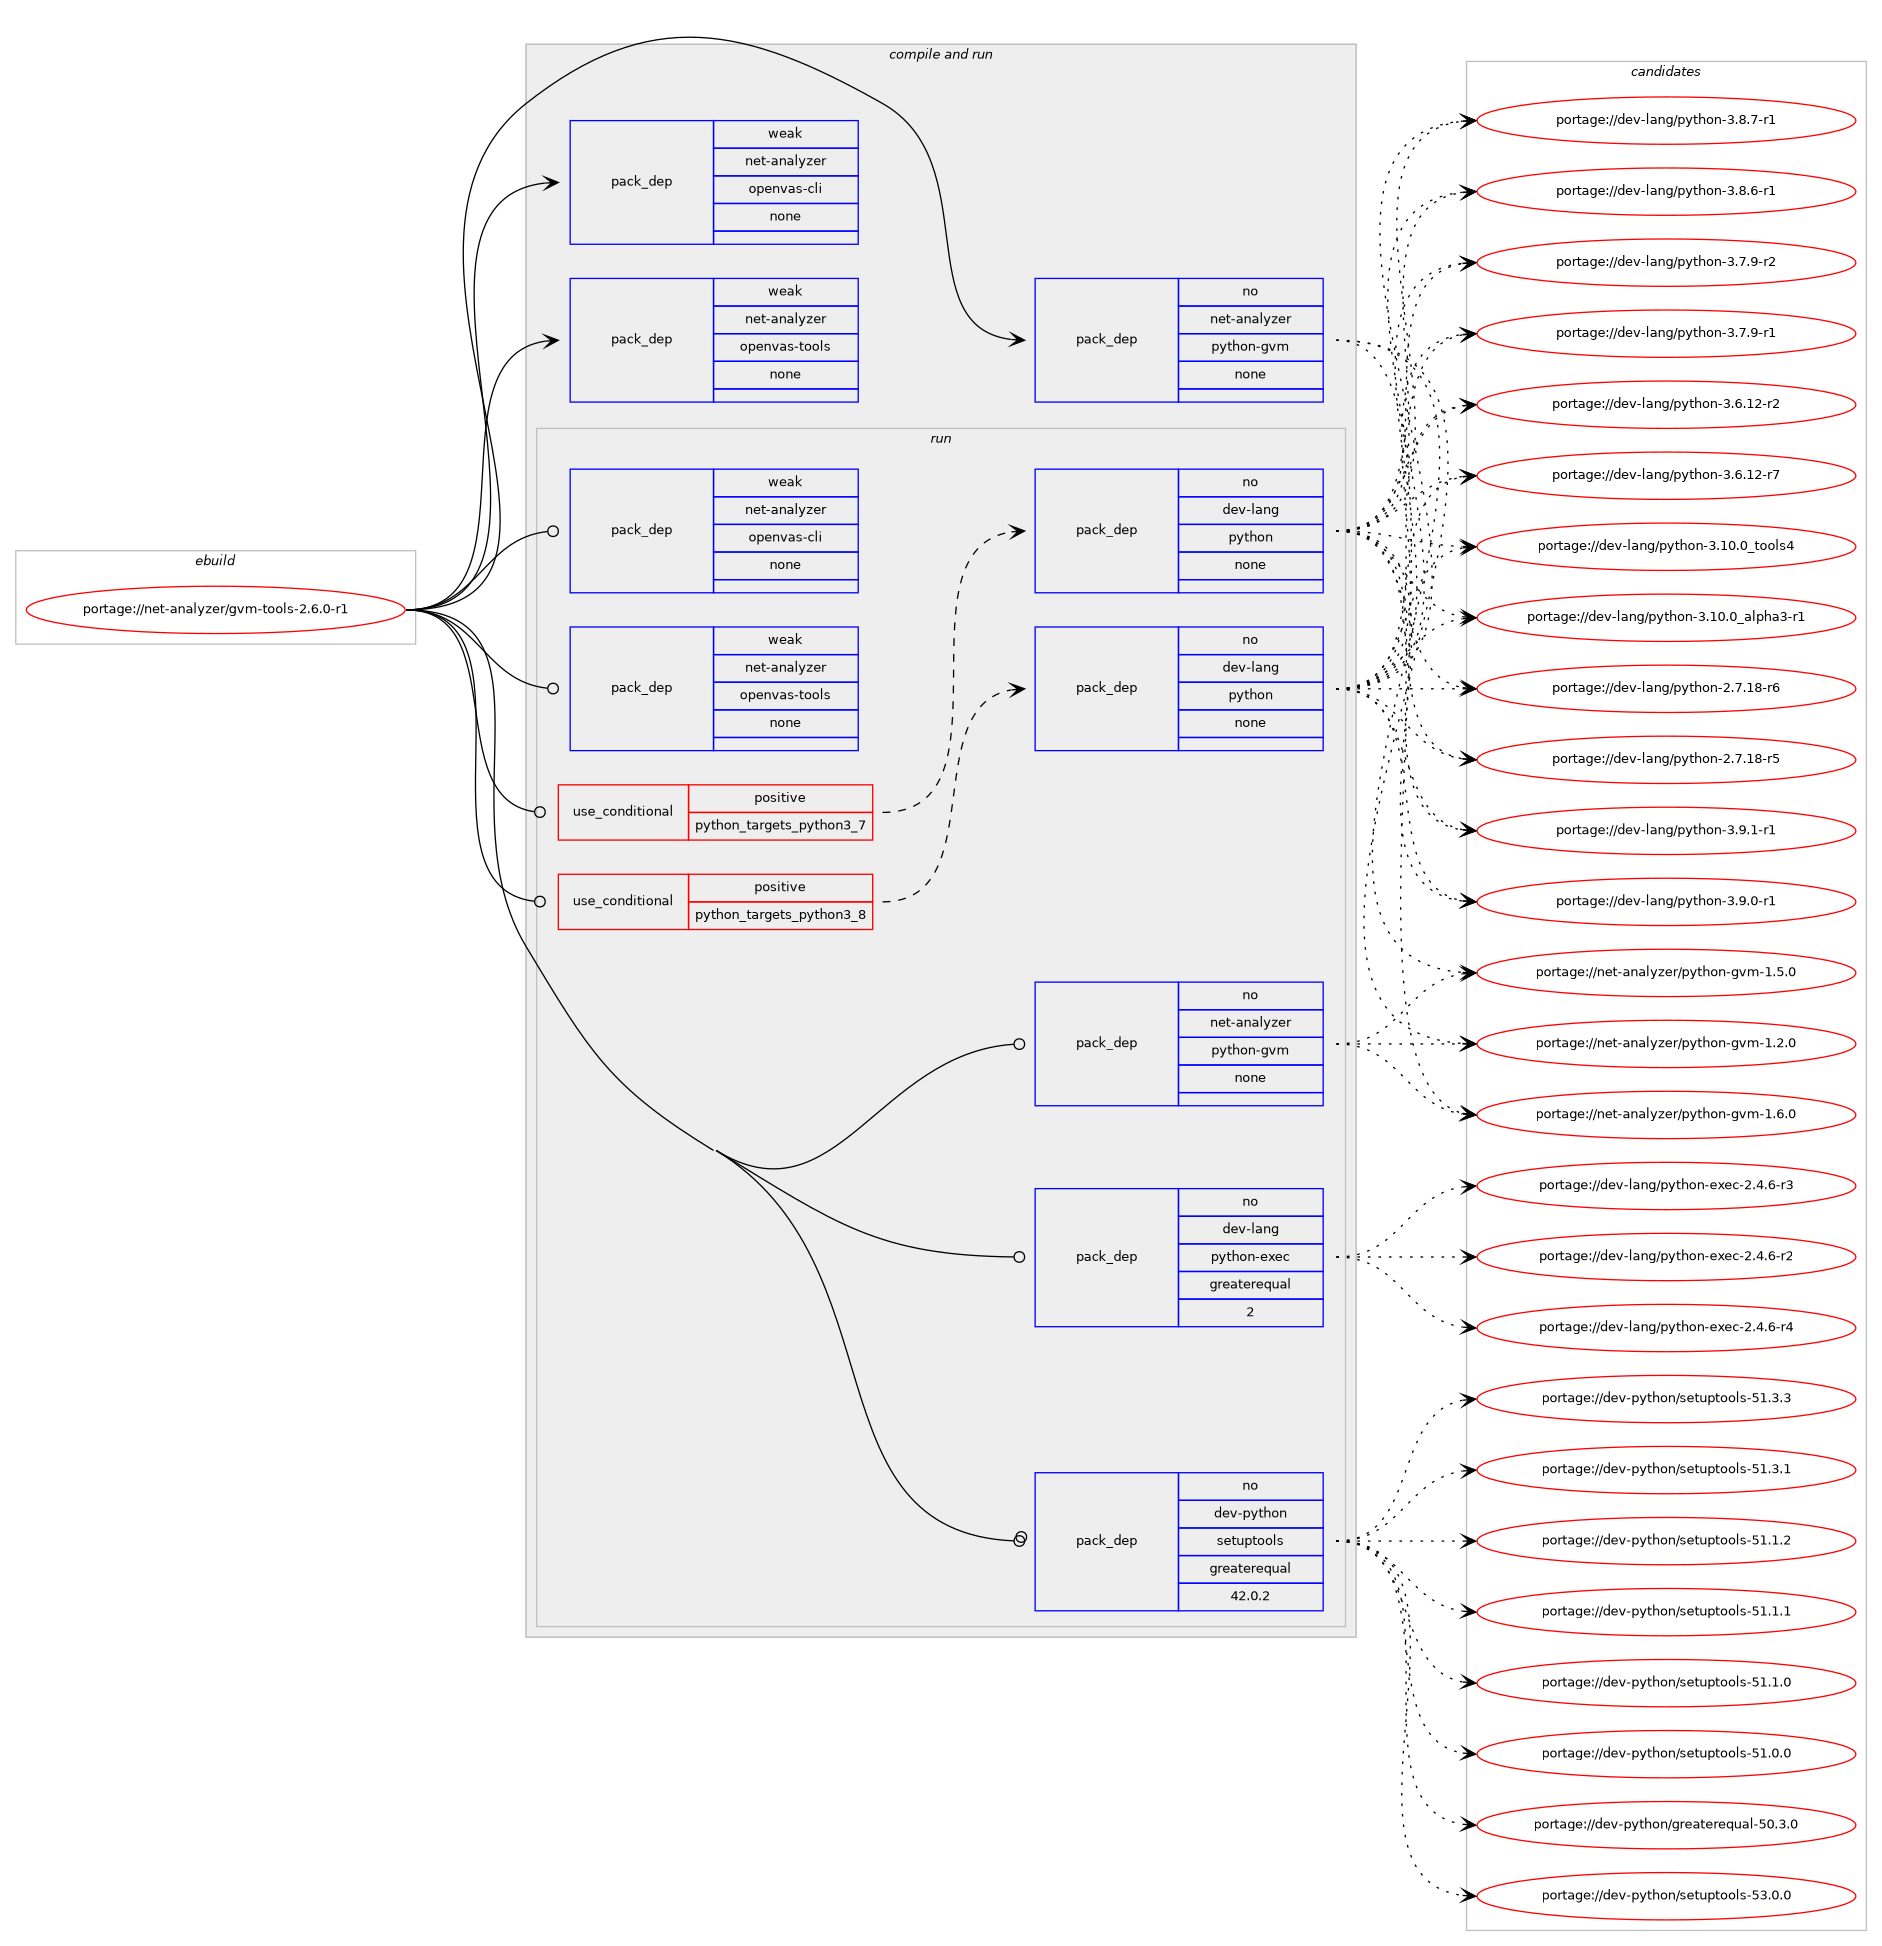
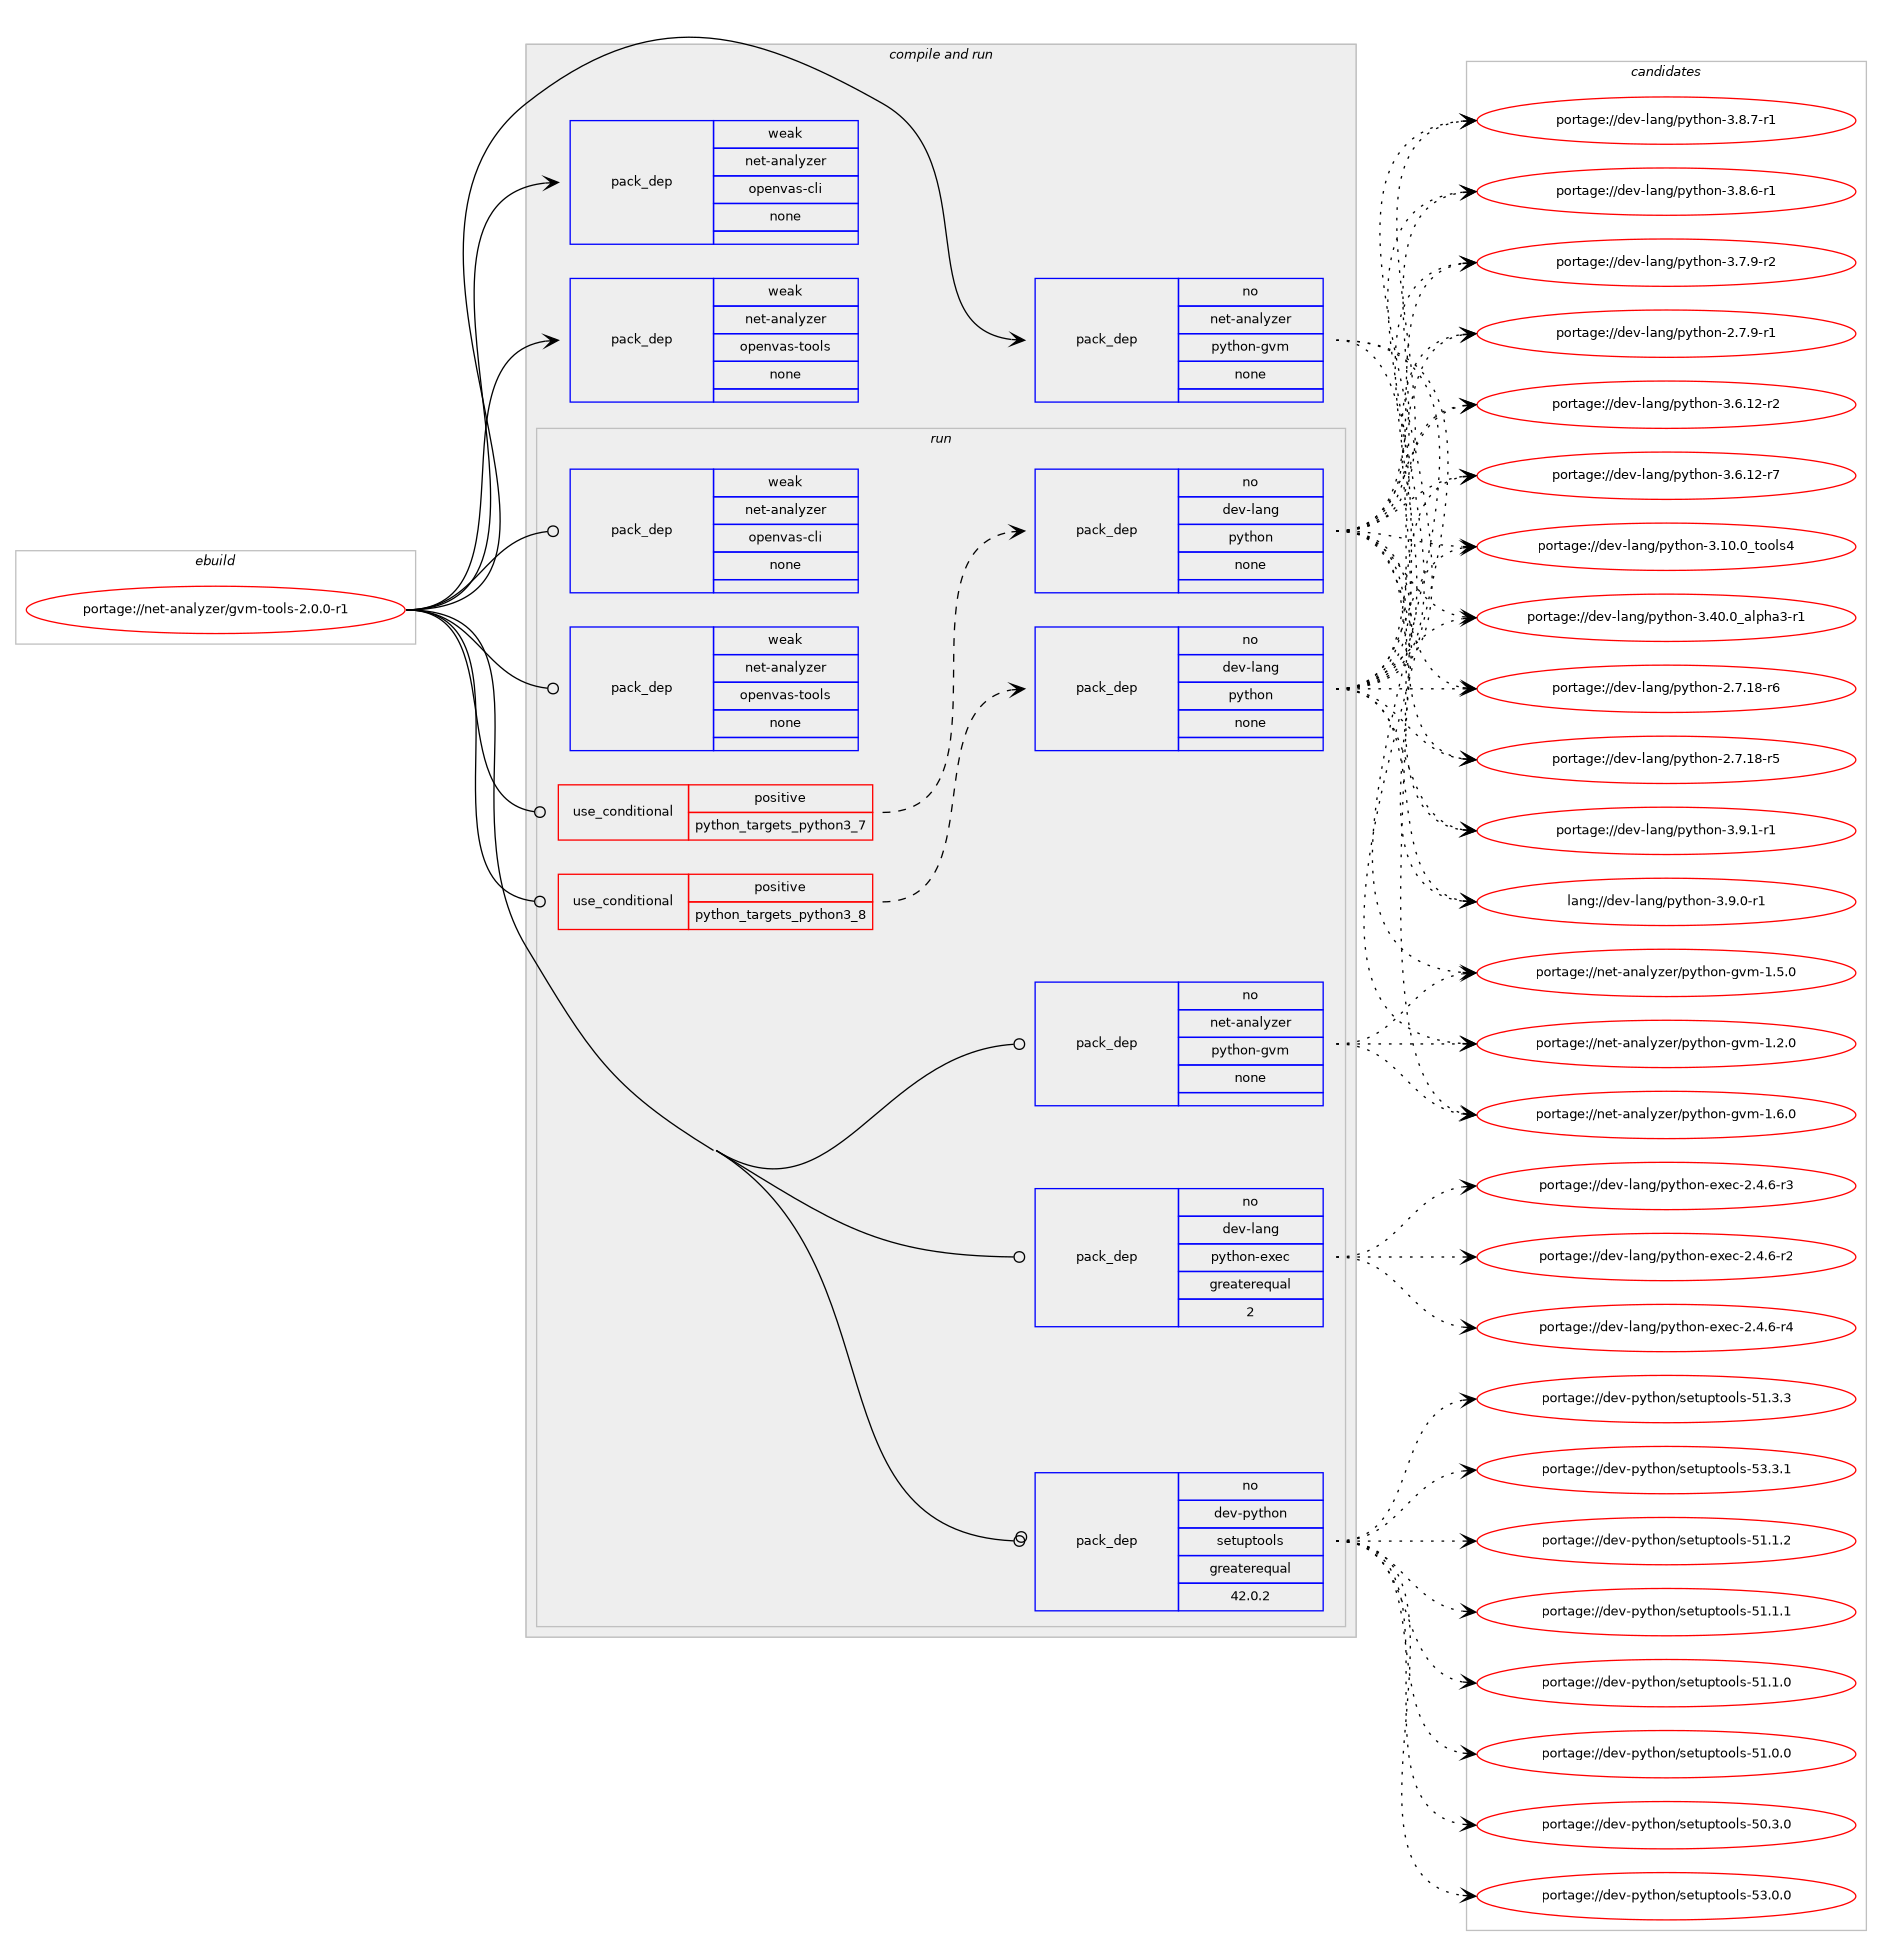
node "portage://dev-lang/python-3.7.9-r1": label "portage://dev-lang/python-3.7.9-r1" -> "portage://dev-lang/python-2.7.9-r1"
node "portage://net-analyzer/gvm-tools-2.6.0-r1": label "portage://net-analyzer/gvm-tools-2.6.0-r1" -> "portage://net-analyzer/gvm-tools-2.0.0-r1"
node "portage://dev-lang/python-3.10.0_alpha3-r1": label "portage://dev-lang/python-3.10.0_alpha3-r1" -> "portage://dev-lang/python-3.40.0_alpha3-r1"
node "portage://dev-lang/python-3.9.0-r1": label "portage://dev-lang/python-3.9.0-r1" -> "lang://dev-lang/python-3.9.0-r1"
node "portage://dev-python/setuptools-51.3.1": label "portage://dev-python/setuptools-51.3.1" -> "portage://dev-python/setuptools-53.3.1"
node "portage://dev-python/greaterequal-50.3.0": label "portage://dev-python/greaterequal-50.3.0" -> "portage://dev-python/setuptools-50.3.0"
